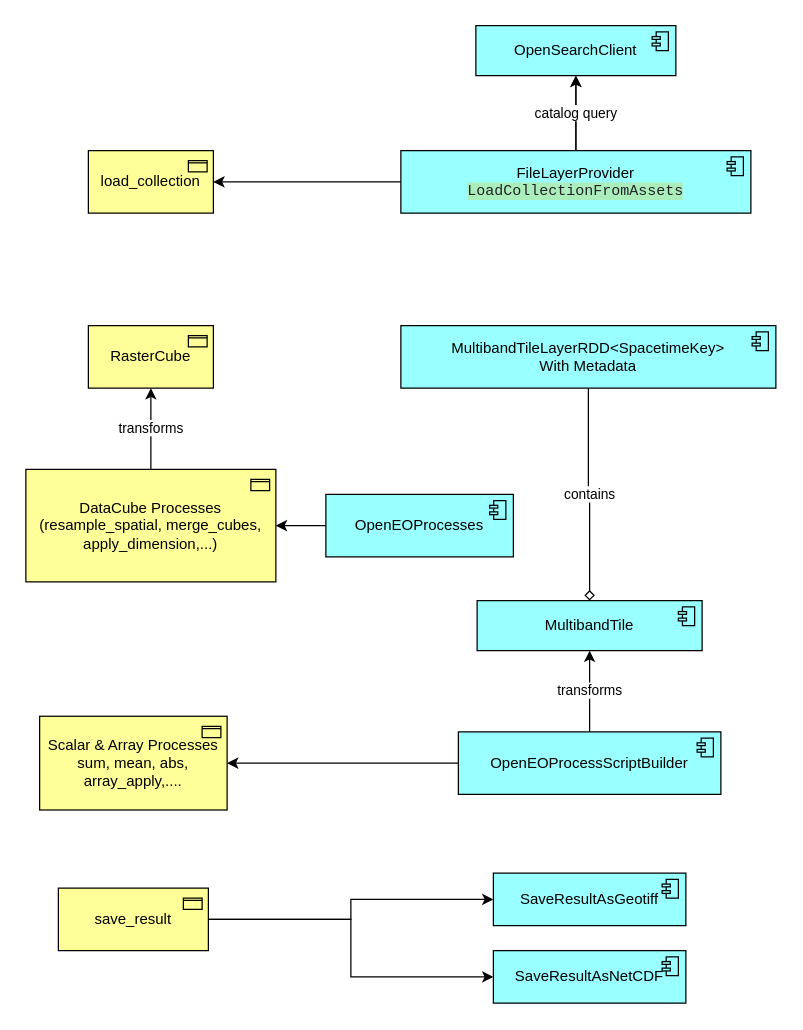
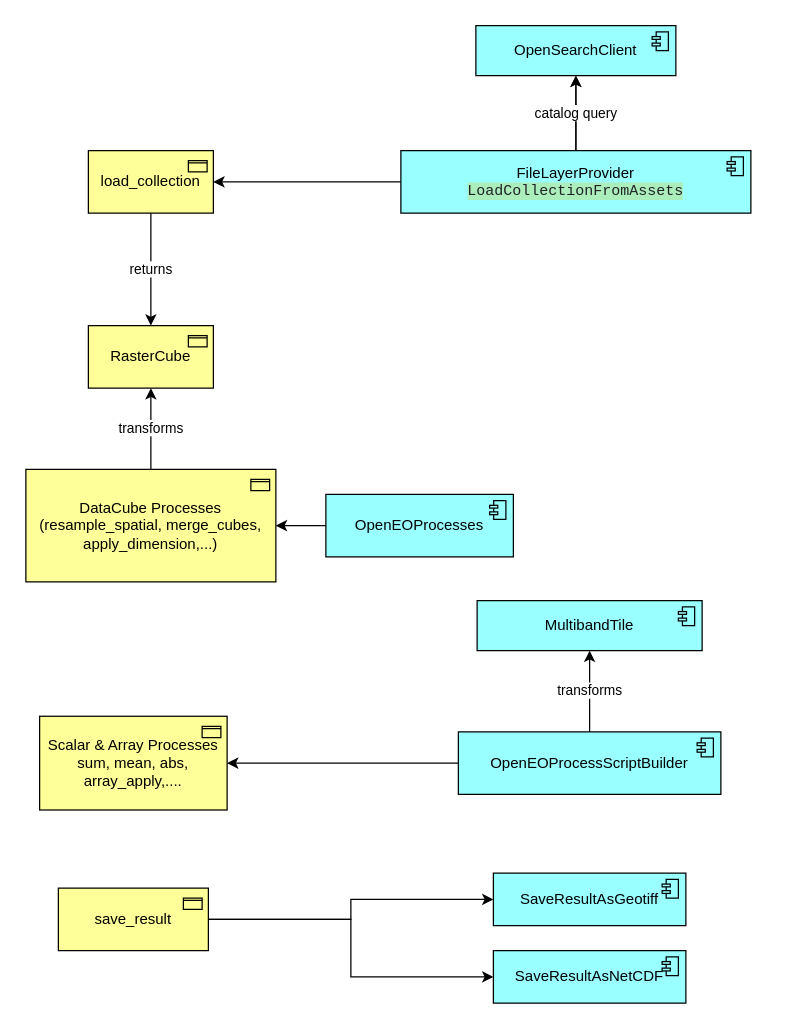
edge "load_collection" -> "RasterCube": added, label "returns"
node "MultibandTileLayerRDD<SpacetimeKey> With Metadata": removed
edge "MultibandTileLayerRDD<SpacetimeKey> With Metadata" -> "MultibandTile": removed, label "contains"
